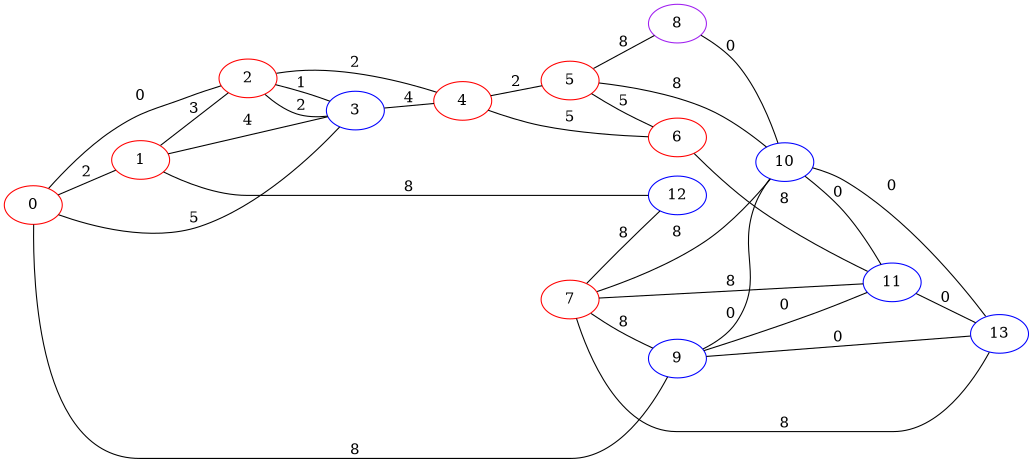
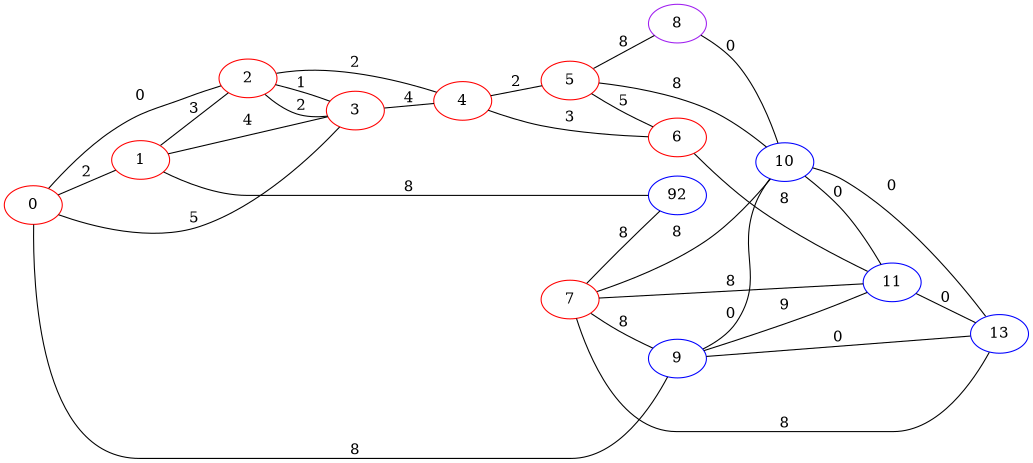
node "3": color blue -> red
edge "4" -- "6": label "5" -> "3"
node "12": label "12" -> "92"
edge "11" -- "9": label "0" -> "9"
